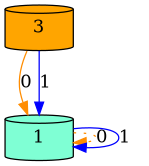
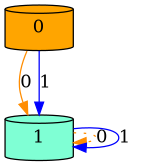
node "3": label "3" -> "0"
